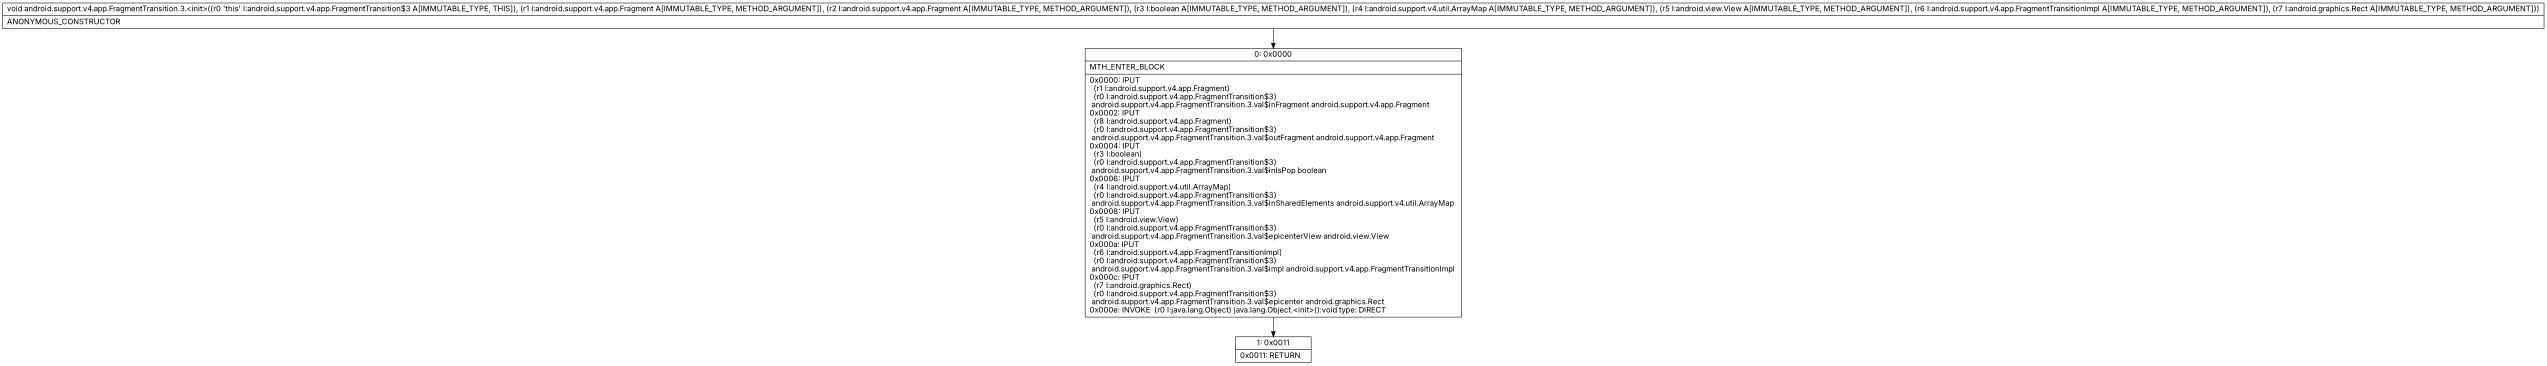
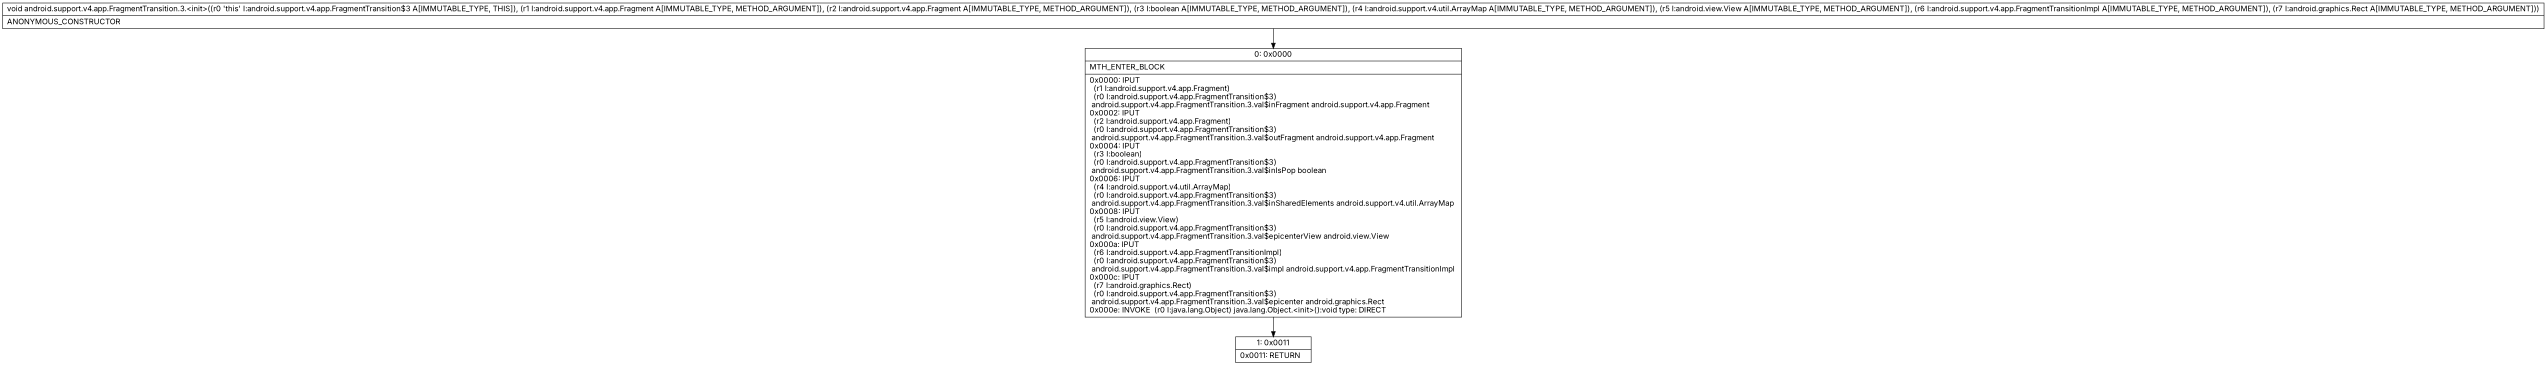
node "0: 0x0000": text "(r8 I:android.support.v4.app.Fragment)" -> "(r2 I:android.support.v4.app.Fragment)"
